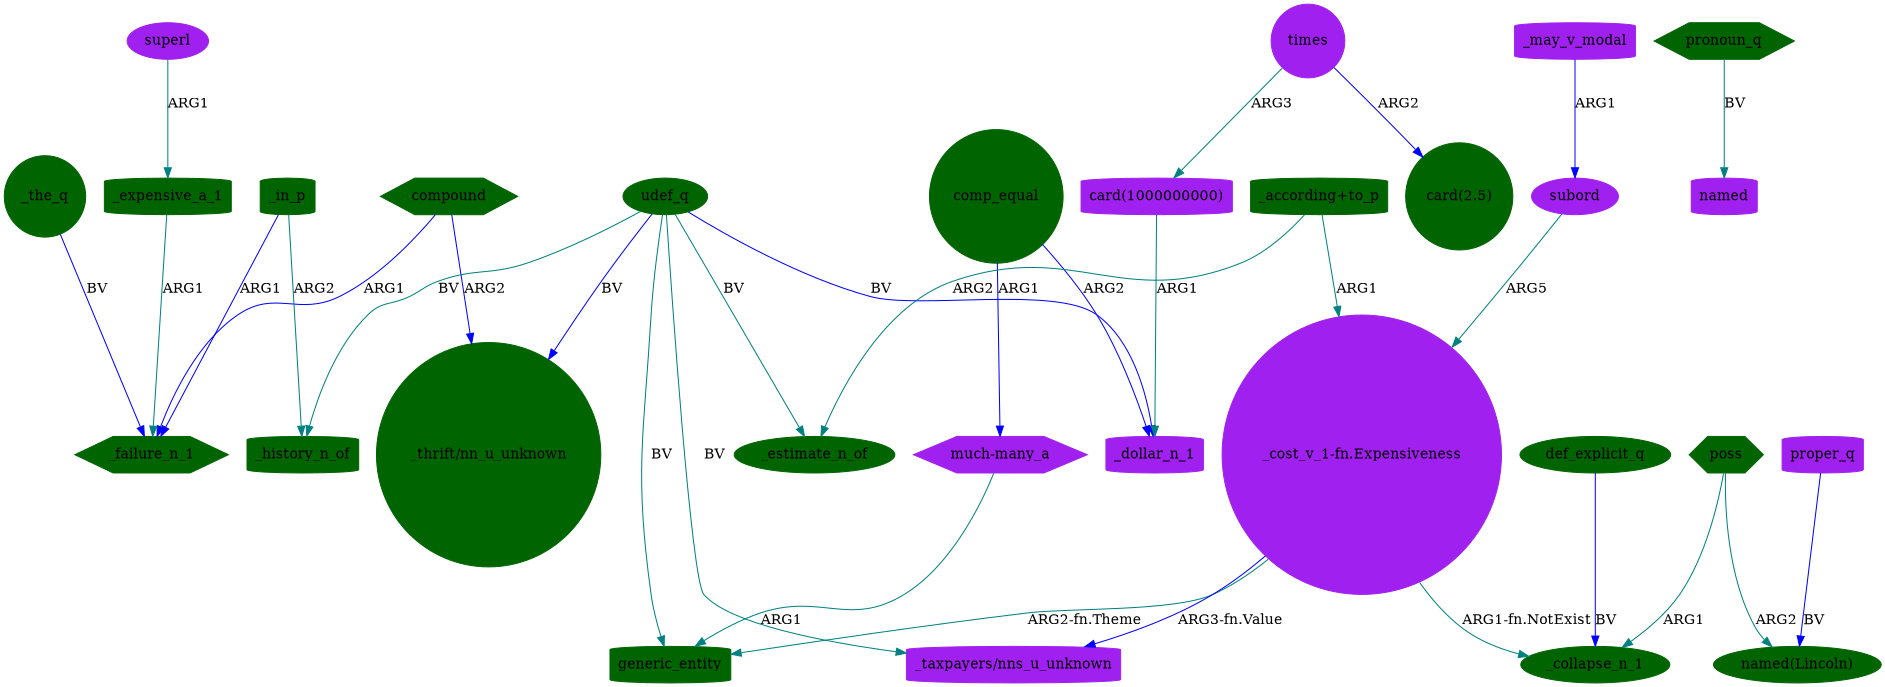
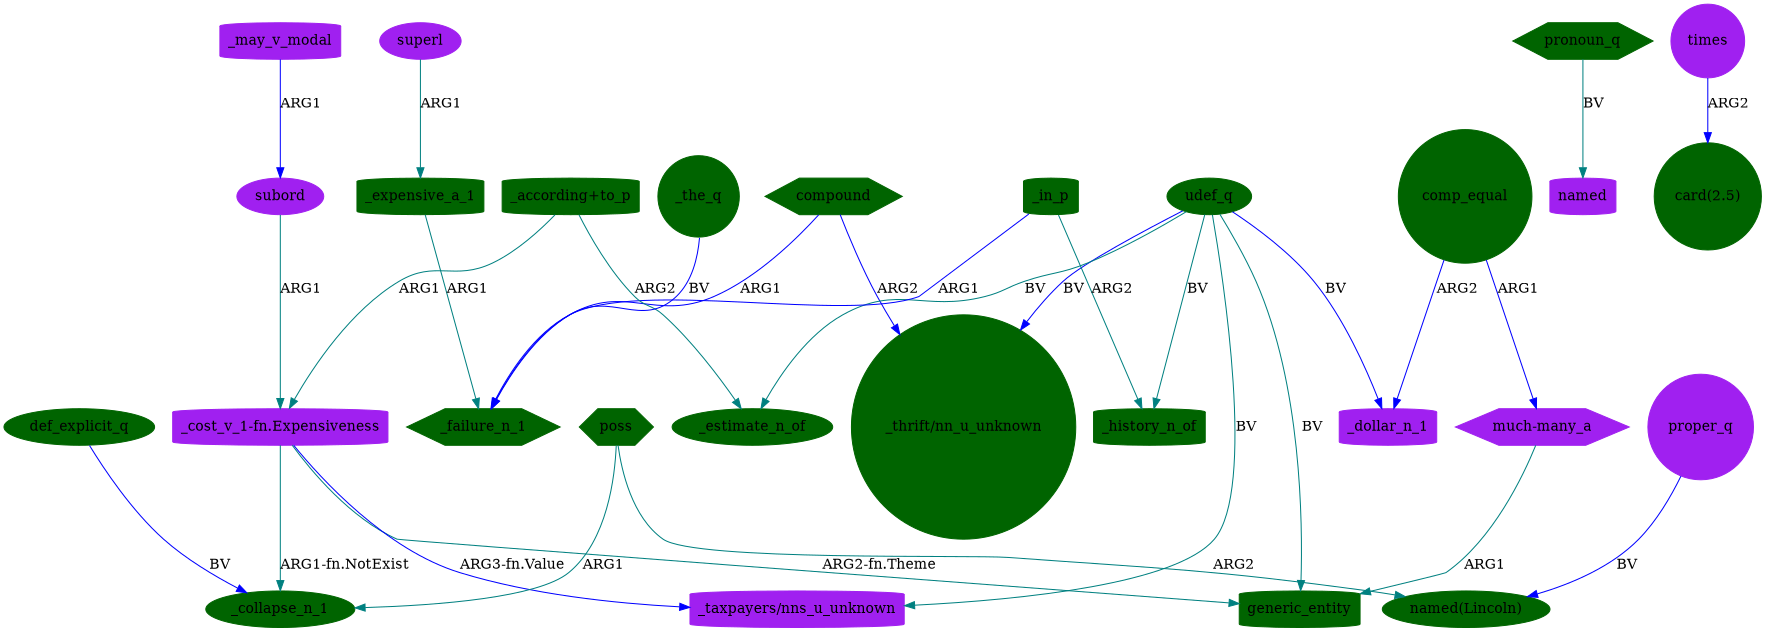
node "card(1000000000)": removed
edge "subord" -> "_cost_v_1-fn.Expensiveness": label "ARG5" -> "ARG1"
node "_cost_v_1-fn.Expensiveness": shape circle -> cylinder
node "proper_q": shape cylinder -> circle
